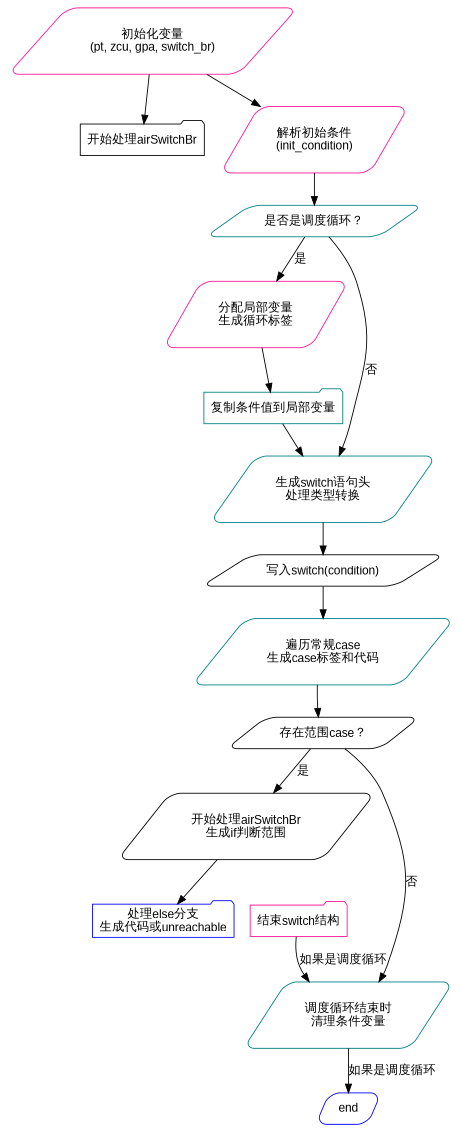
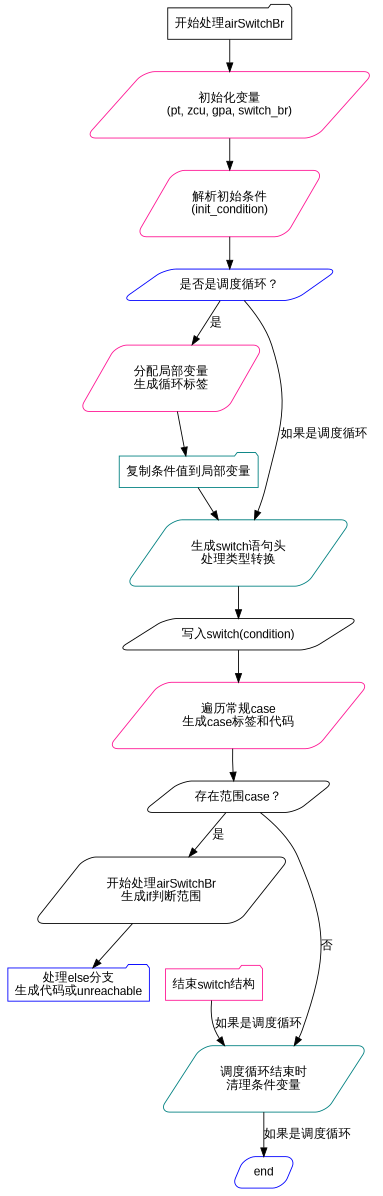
edge "初始化变量 (pt, zcu, gpa, switch_br)" -> "开始处理airSwitchBr": reversed
node "是否是调度循环？": color teal -> blue
edge "是否是调度循环？" -> "生成switch语句头 处理类型转换": label "否" -> "如果是调度循环"
node "遍历常规case 生成case标签和代码": color teal -> deeppink
